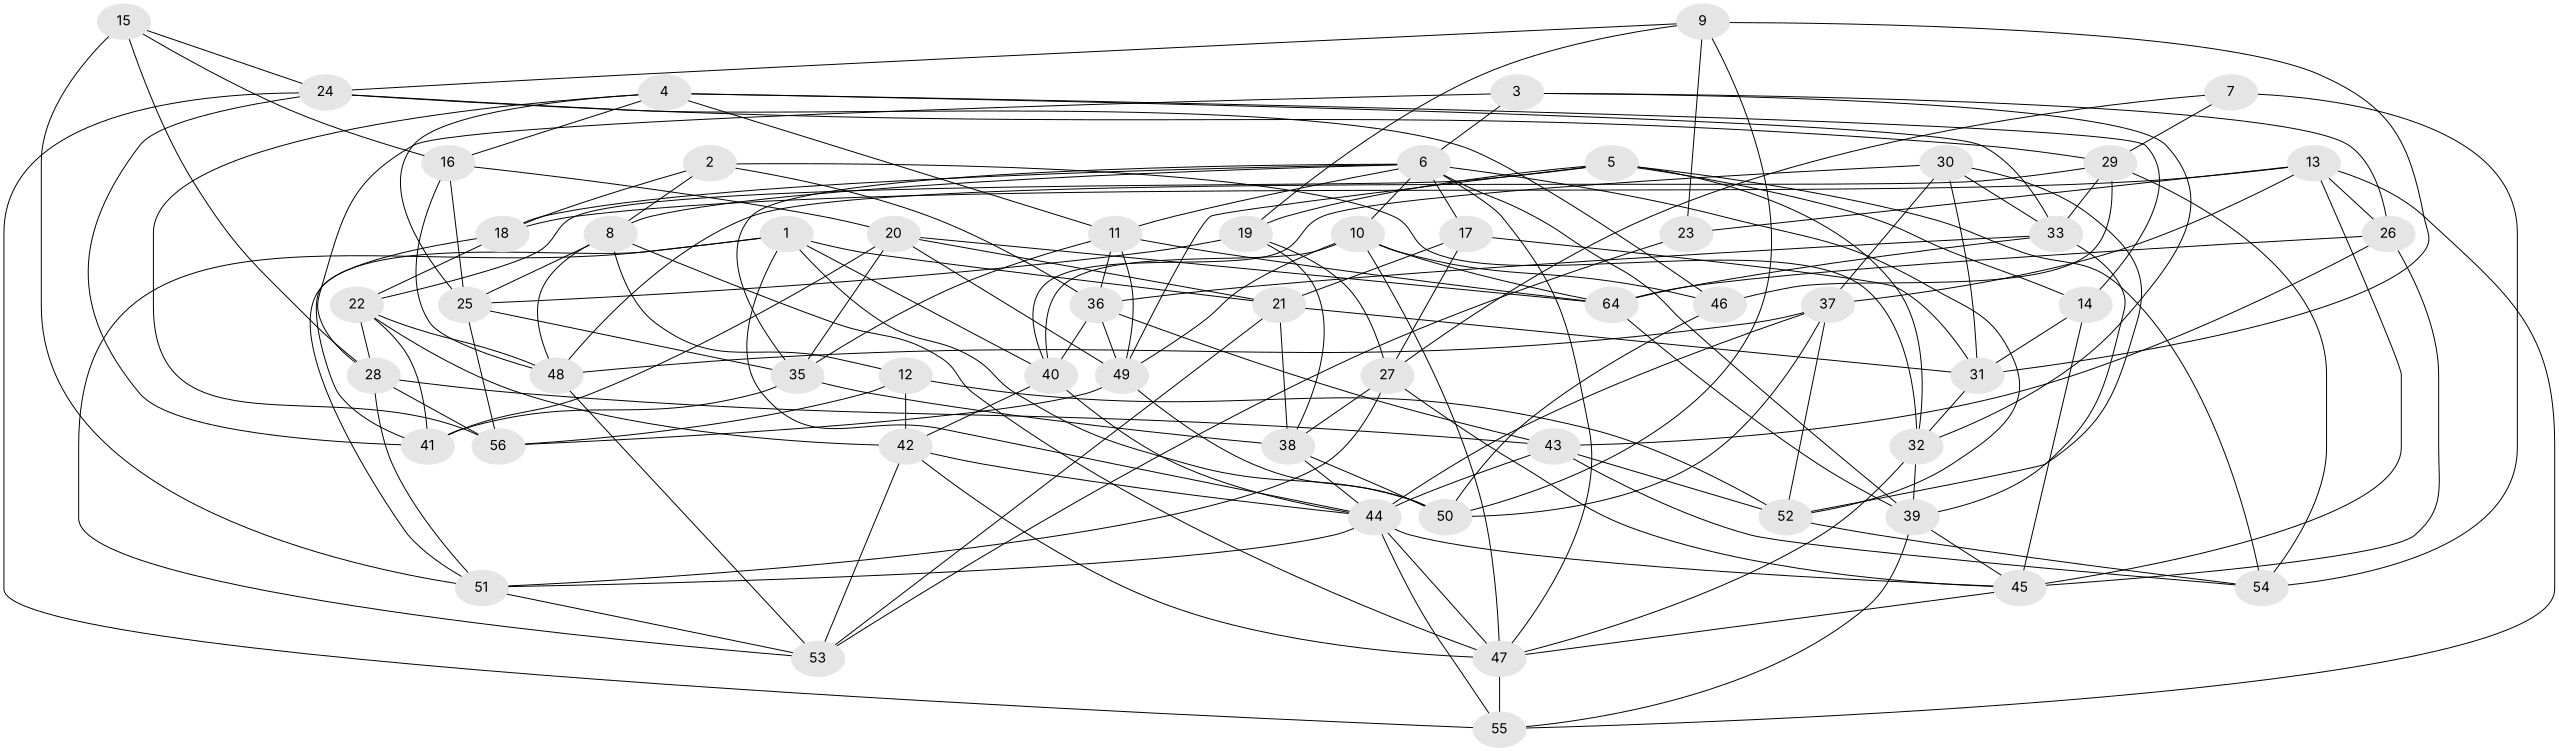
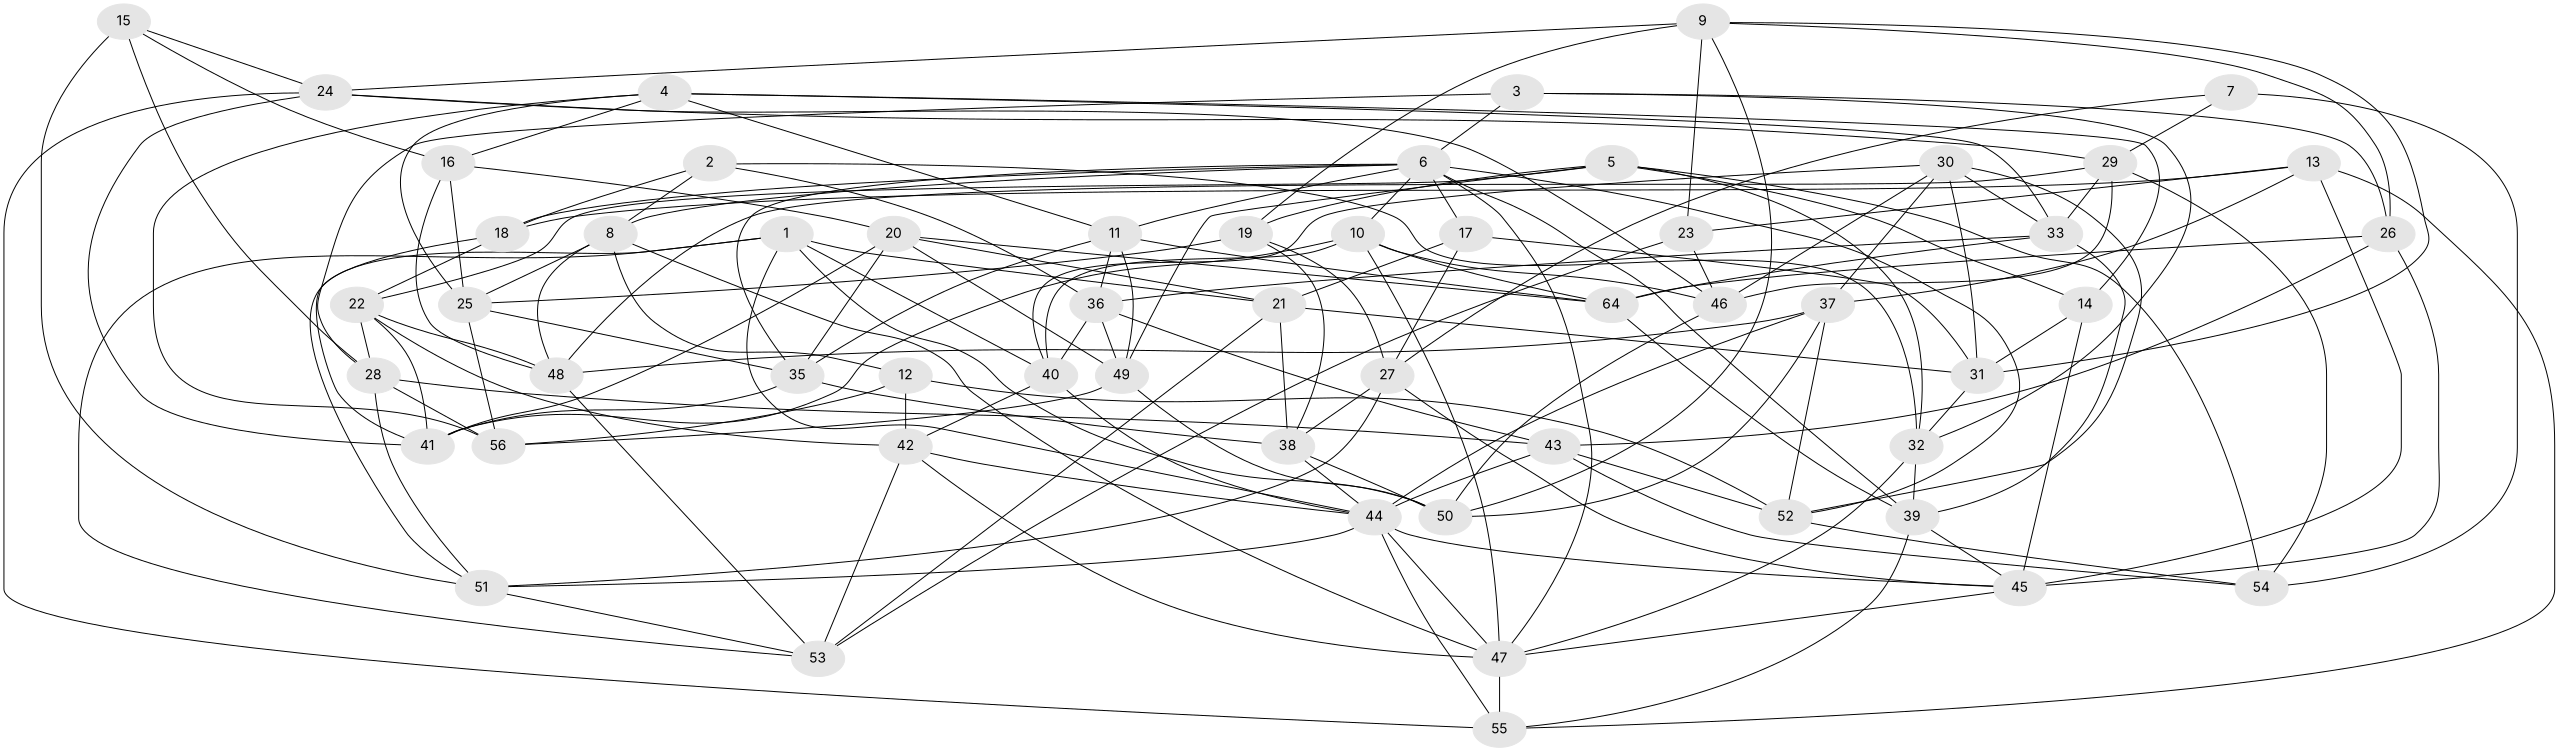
edge "13" -- "26": now "9" -- "26"
edge "30" -- "46": added
edge "23" -- "46": added
edge "10" -- "49": now "10" -- "41"
